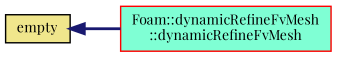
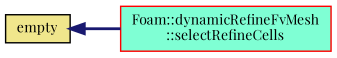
node "Foam::dynamicRefineFvMesh ::dynamicRefineFvMesh": label "Foam::dynamicRefineFvMesh ::dynamicRefineFvMesh" -> "Foam::dynamicRefineFvMesh ::selectRefineCells"
